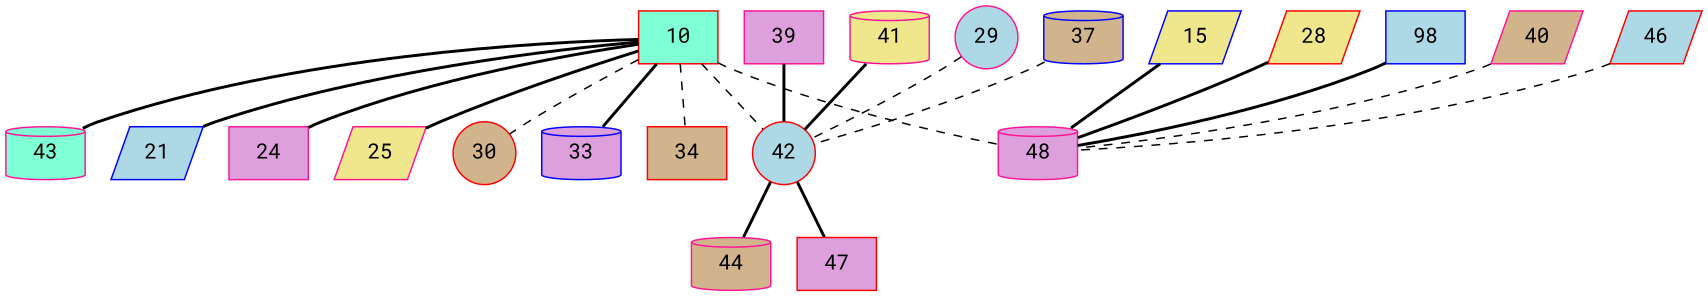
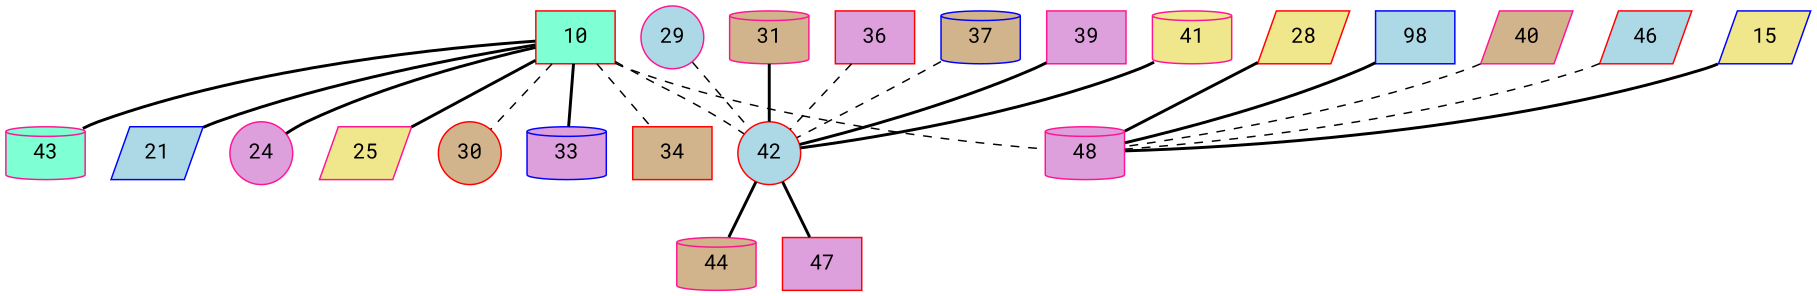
node "31": added
node "36": added
node "24": shape box -> circle
